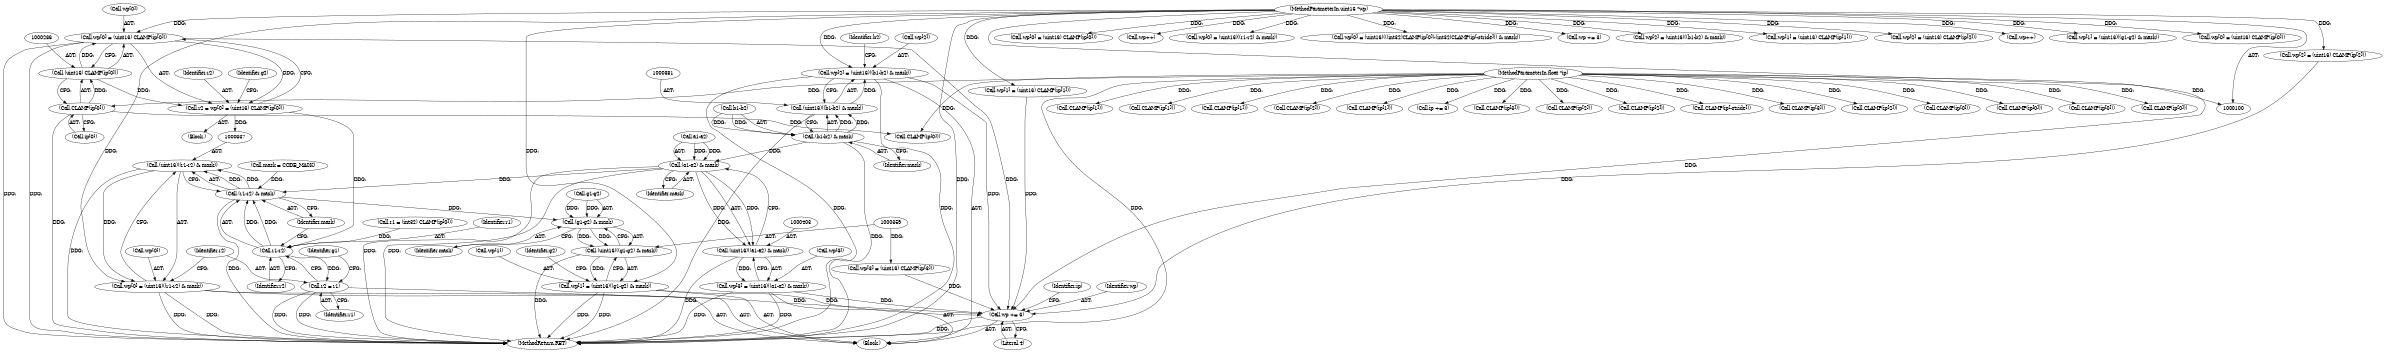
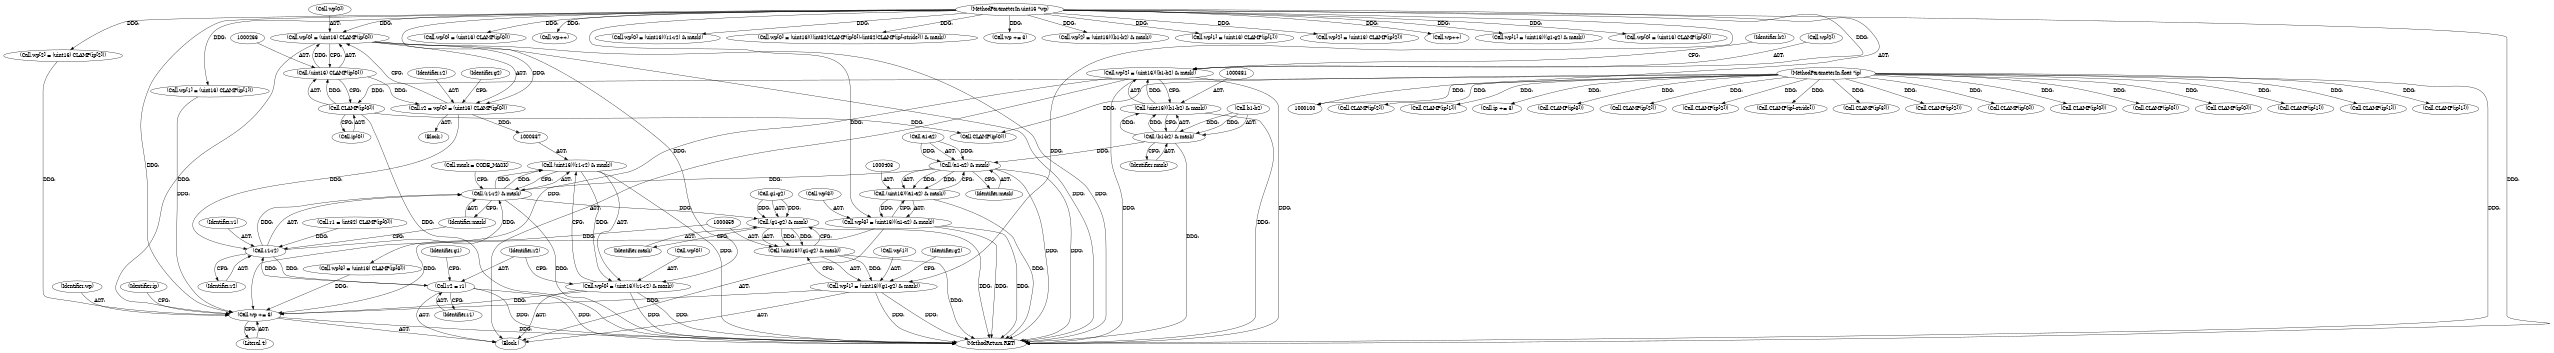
edge "(MethodParameterIn,uint16 *wp)" -> "(Call,wp[3] = (uint16)((a1-a2) & mask))": added, label "DDG:"
edge "(Call,mask = CODE_MASK)" -> "(Call,(r1-r2) & mask)": label "DDG: " -> "CFG: "
edge "(Call,(g1-g2) & mask)" -> "(MethodReturn,RET)": added, label "DDG:"
edge "(Call,r2 = r1)" -> "(Call,r1-r2)": label "CFG: " -> "DDG: "
